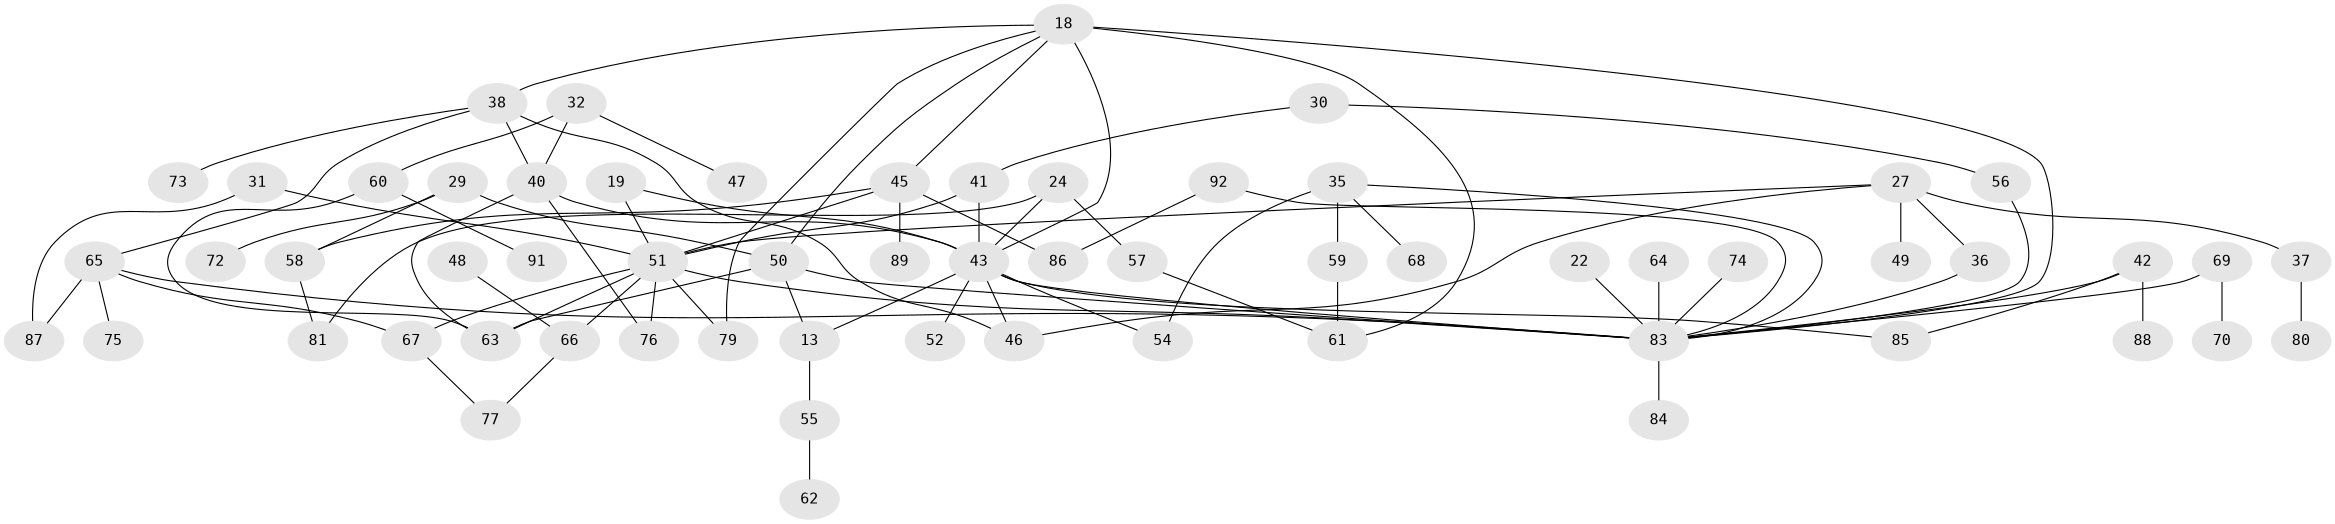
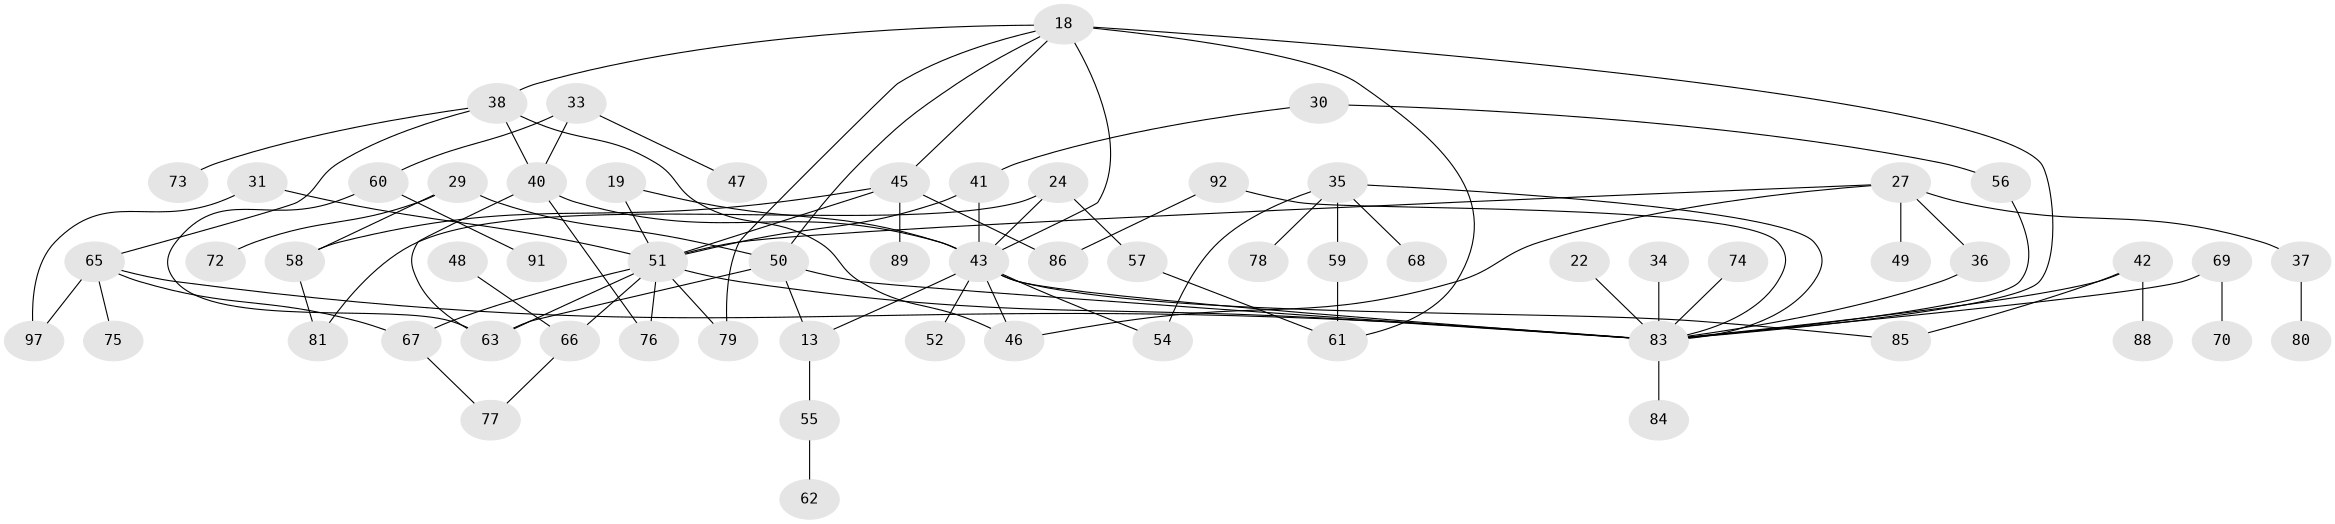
node "32": label "32" -> "33"
node "78": added
node "64": label "64" -> "34"
node "87": label "87" -> "97"
